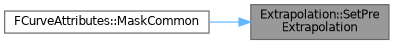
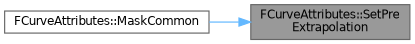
node "Extrapolation::SetPre Extrapolation": label "Extrapolation::SetPre Extrapolation" -> "FCurveAttributes::SetPre Extrapolation"
